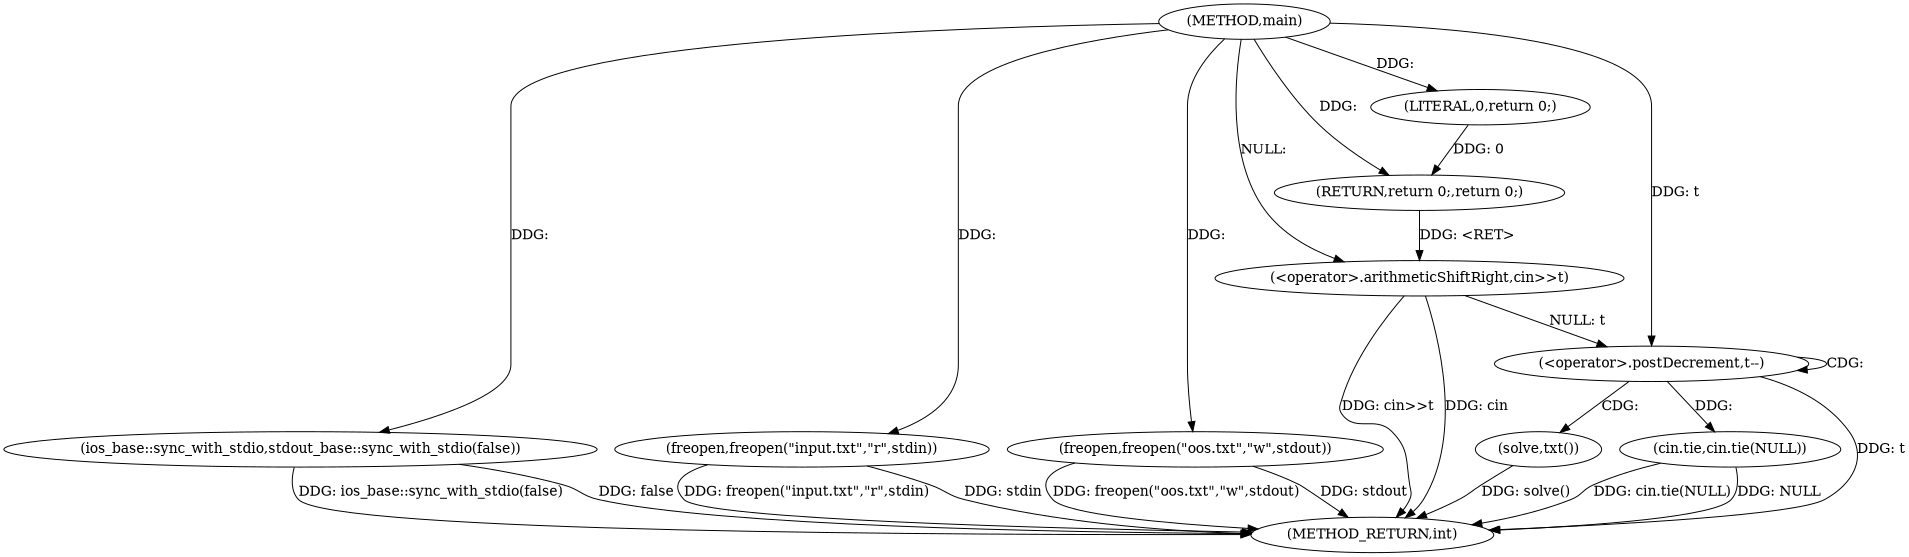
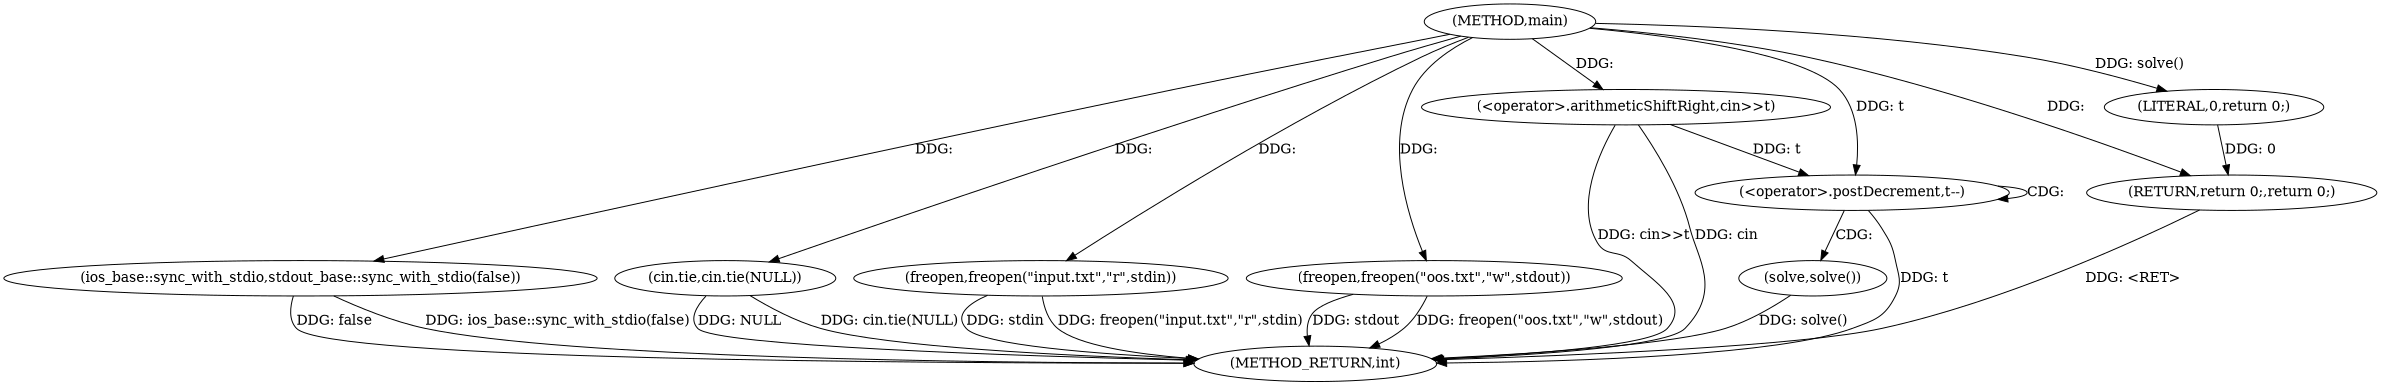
edge "(METHOD,main)" -> "(LITERAL,0,return 0;)": label "DDG: " -> "DDG: solve()"
edge "(METHOD,main)" -> "(<operator>.arithmeticShiftRight,cin>>t)": label "NULL: " -> "DDG: "
edge "(RETURN,return 0;,return 0;)" -> "(<operator>.arithmeticShiftRight,cin>>t)": now "(RETURN,return 0;,return 0;)" -> "(METHOD_RETURN,int)"
edge "(<operator>.arithmeticShiftRight,cin>>t)" -> "(<operator>.postDecrement,t--)": label "NULL: t" -> "DDG: t"
edge "(<operator>.postDecrement,t--)" -> "(cin.tie,cin.tie(NULL))": now "(METHOD,main)" -> "(cin.tie,cin.tie(NULL))"
node "(solve,txt())": label "(solve,txt())" -> "(solve,solve())"
